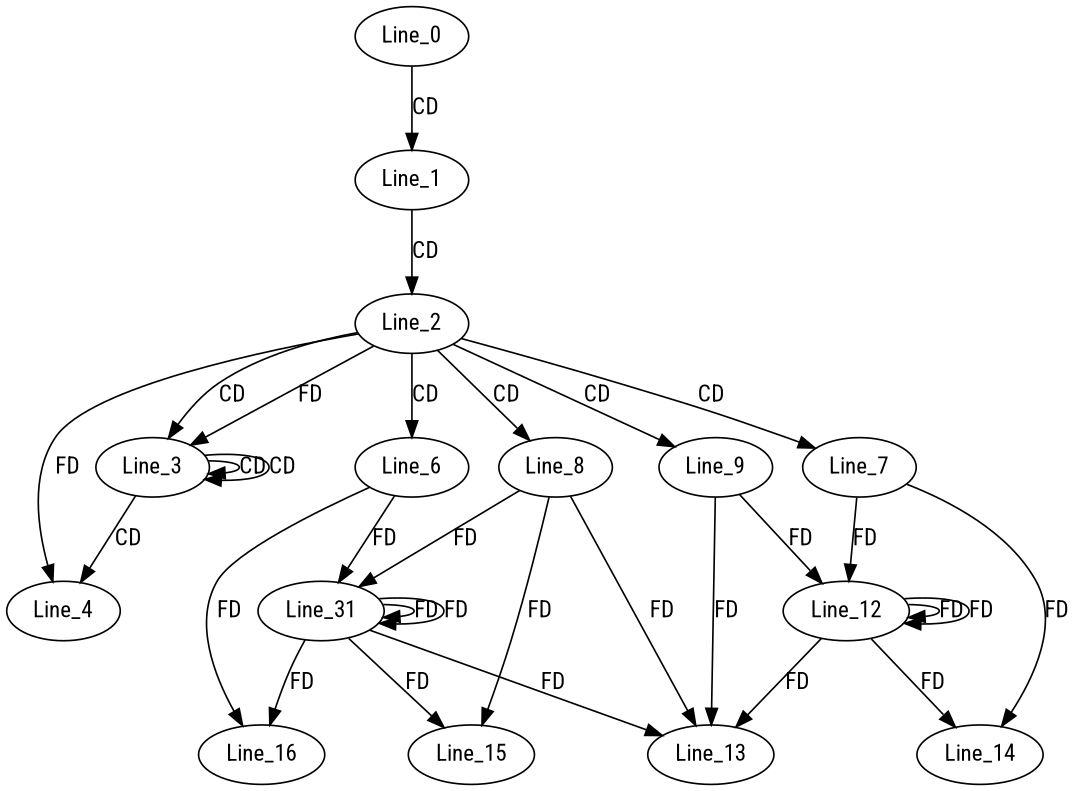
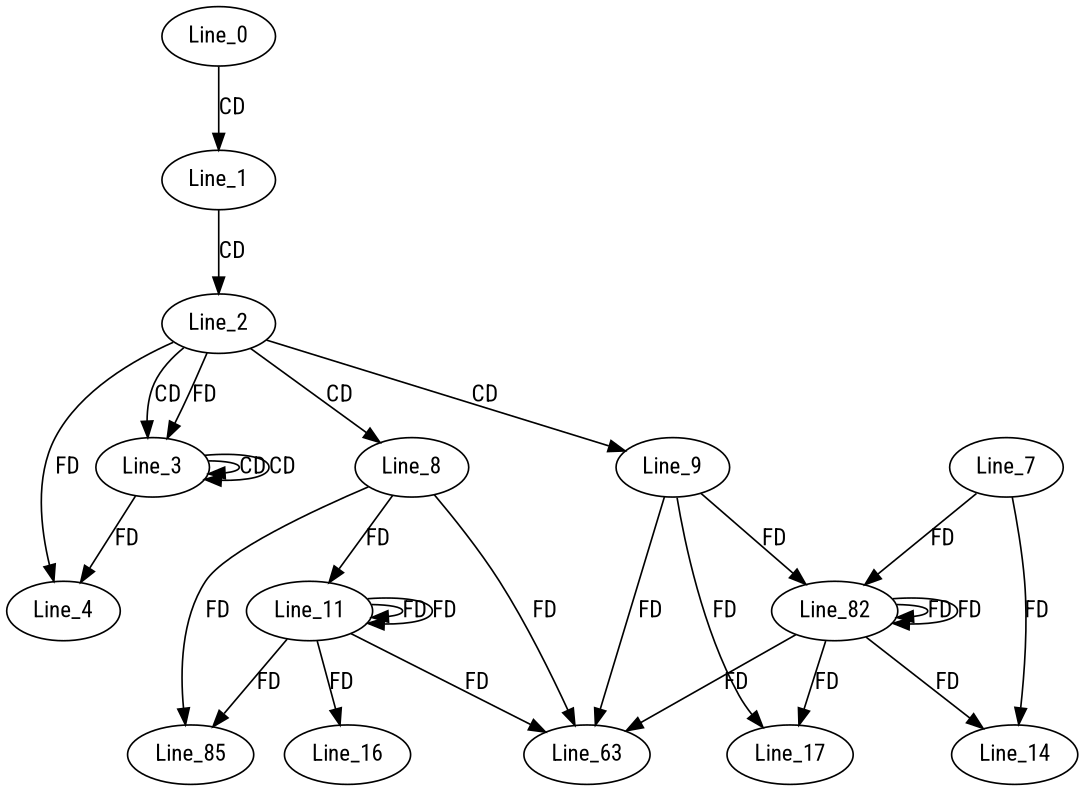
edge "Line_2" -> "Line_7": removed, label "CD"
node "Line_6": removed
edge "Line_3" -> "Line_4": label "CD" -> "FD"
node "Line_31": label "Line_31" -> "Line_11"
node "Line_12": label "Line_12" -> "Line_82"
node "Line_15": label "Line_15" -> "Line_85"
node "Line_13": label "Line_13" -> "Line_63"
node "Line_17": added
